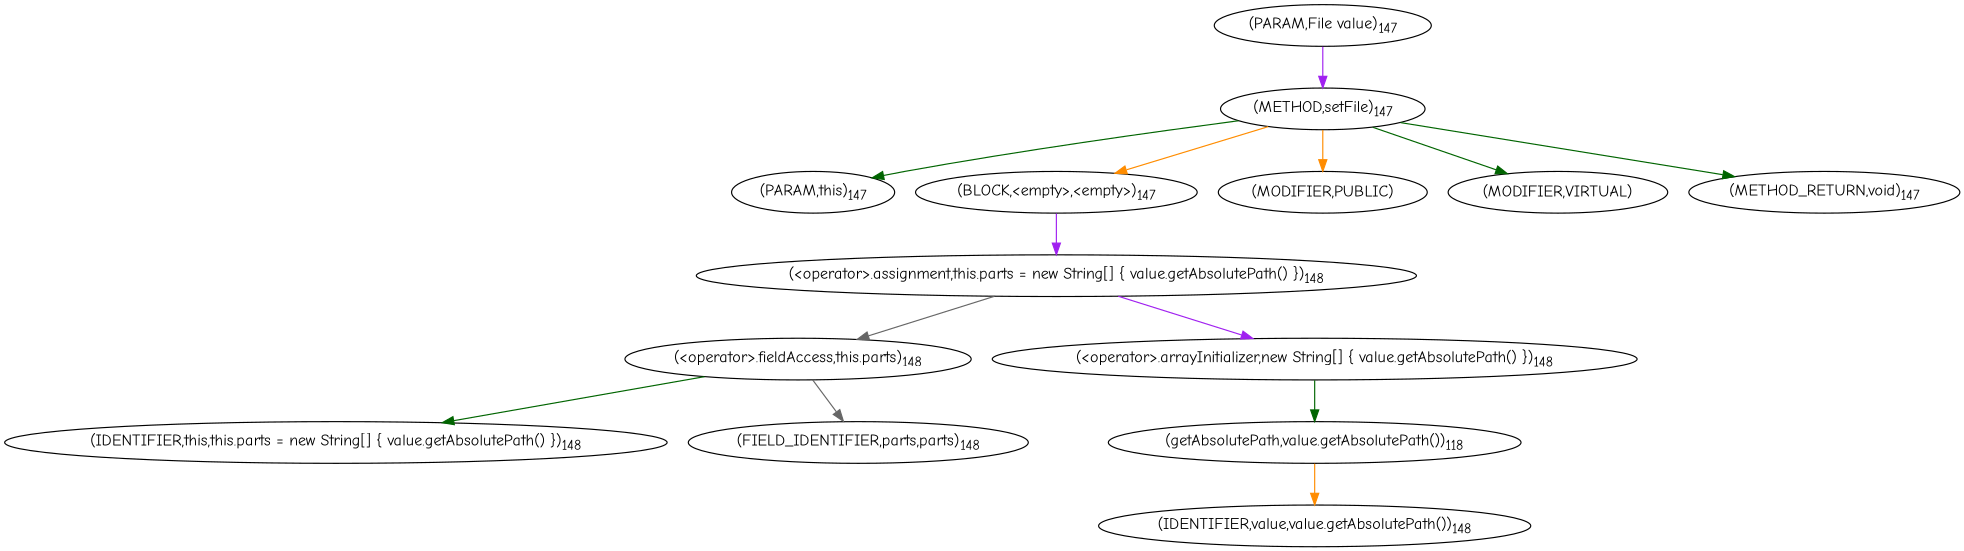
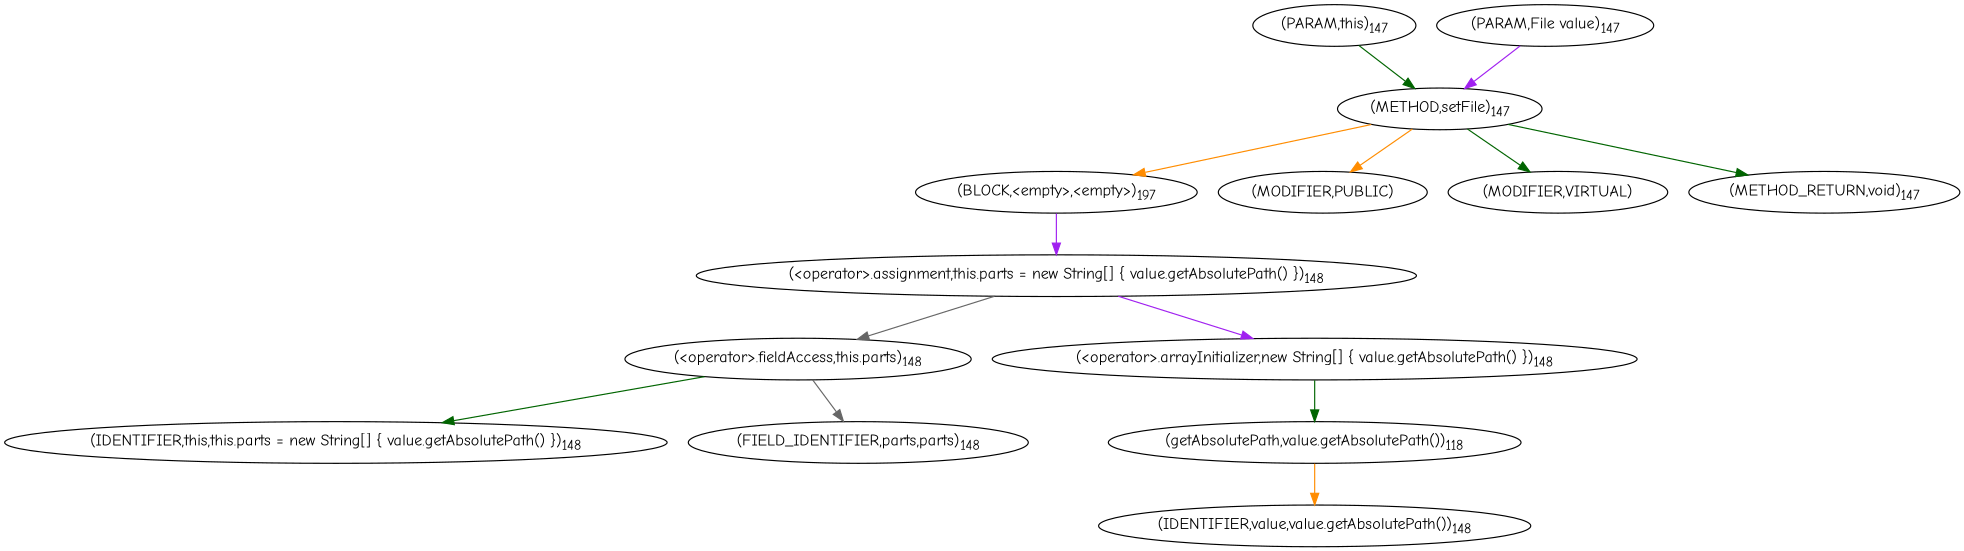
edge "(METHOD,setFile)" -> "(PARAM,this)": reversed
node "(BLOCK,<empty>,<empty>)": text "147" -> "197"
